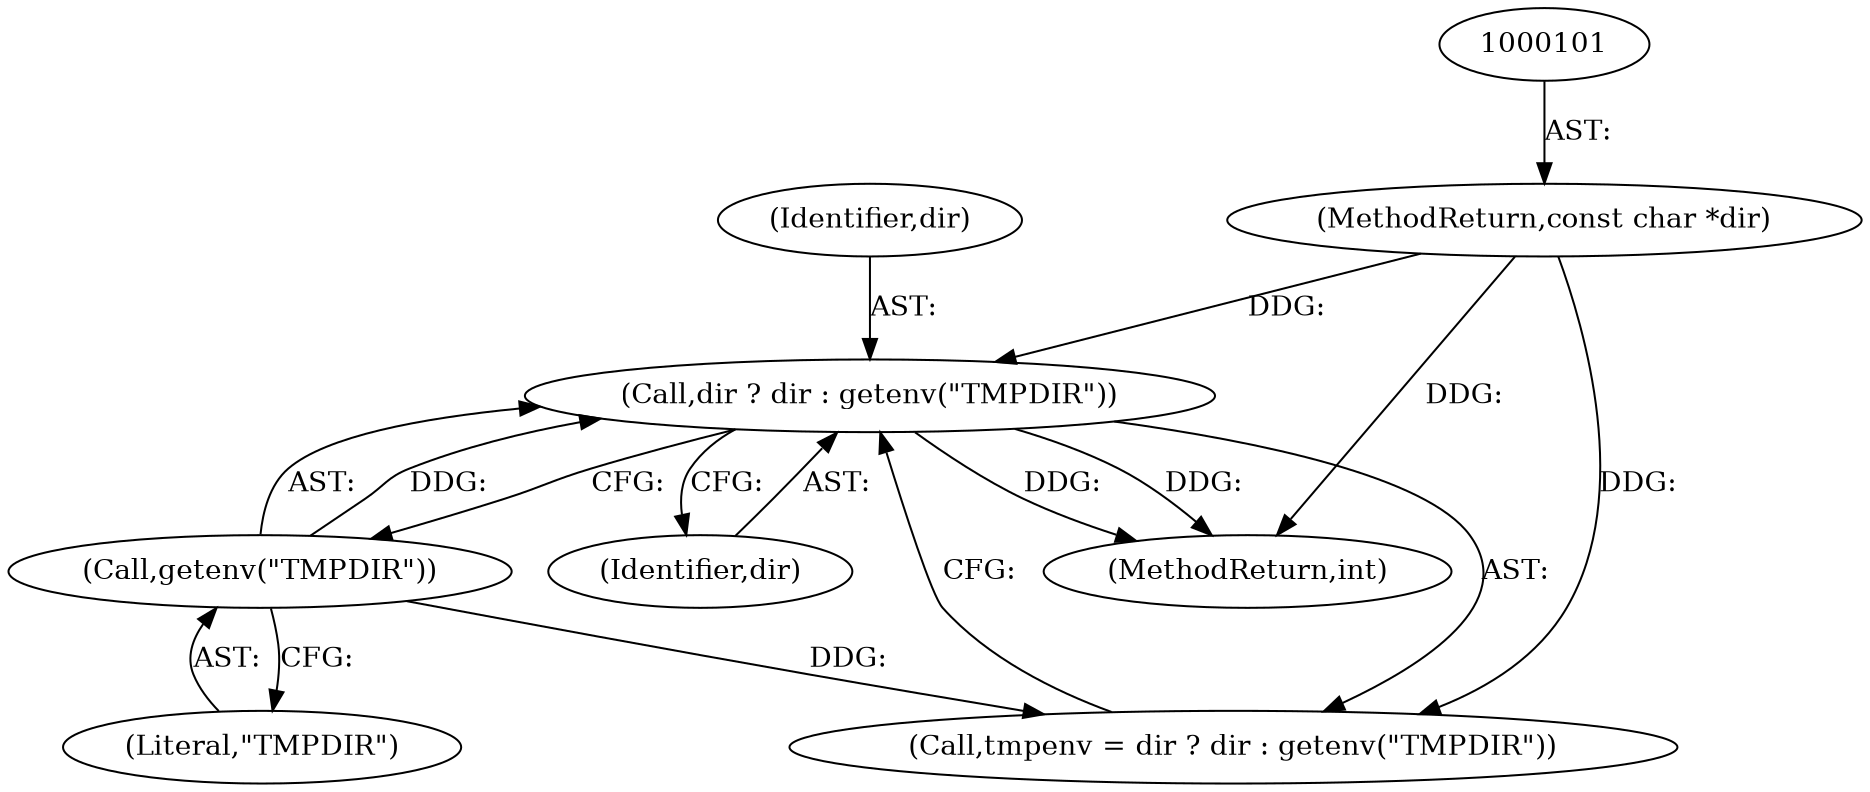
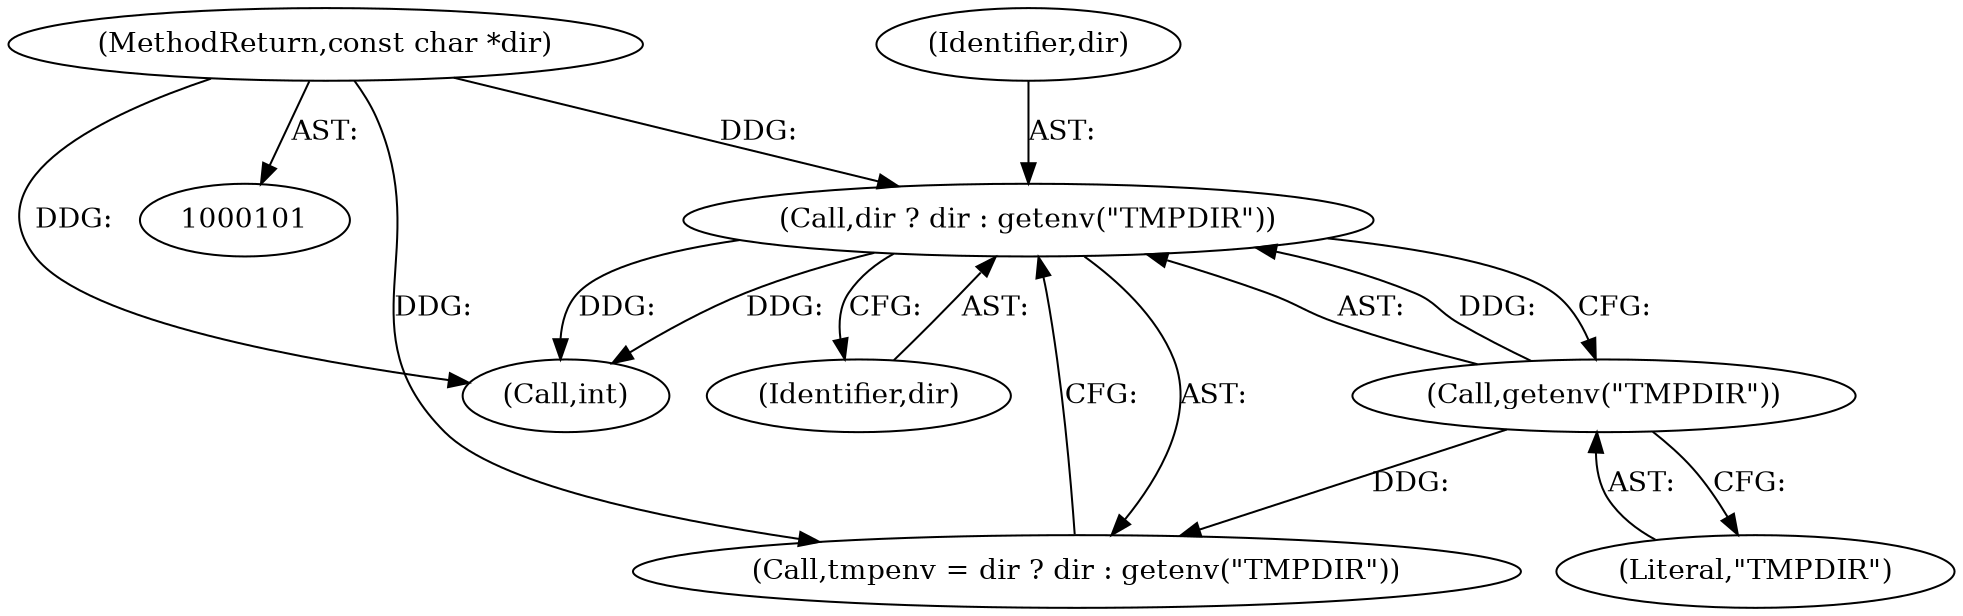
edge "1000101" -> "(MethodReturn,const char *dir)": reversed
node "(MethodReturn,int)": label "(MethodReturn,int)" -> "(Call,int)"
